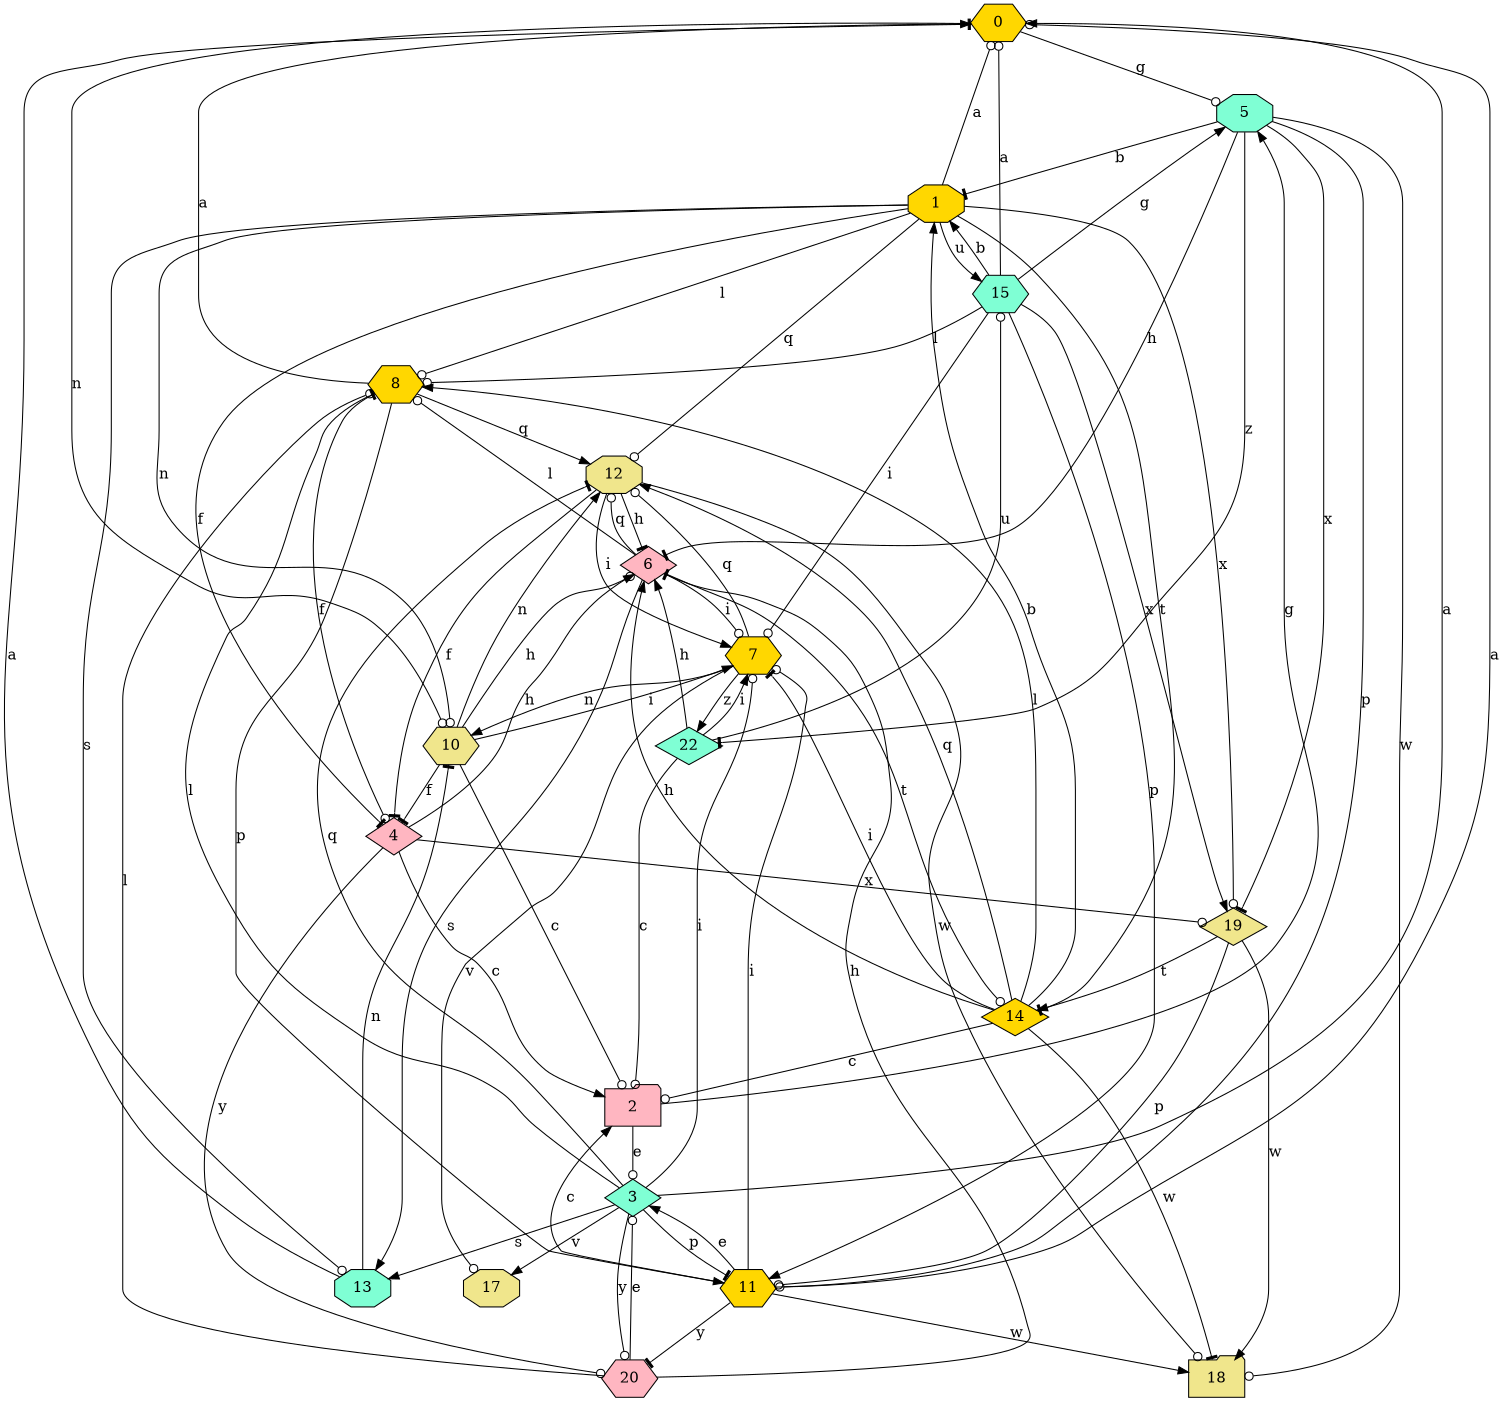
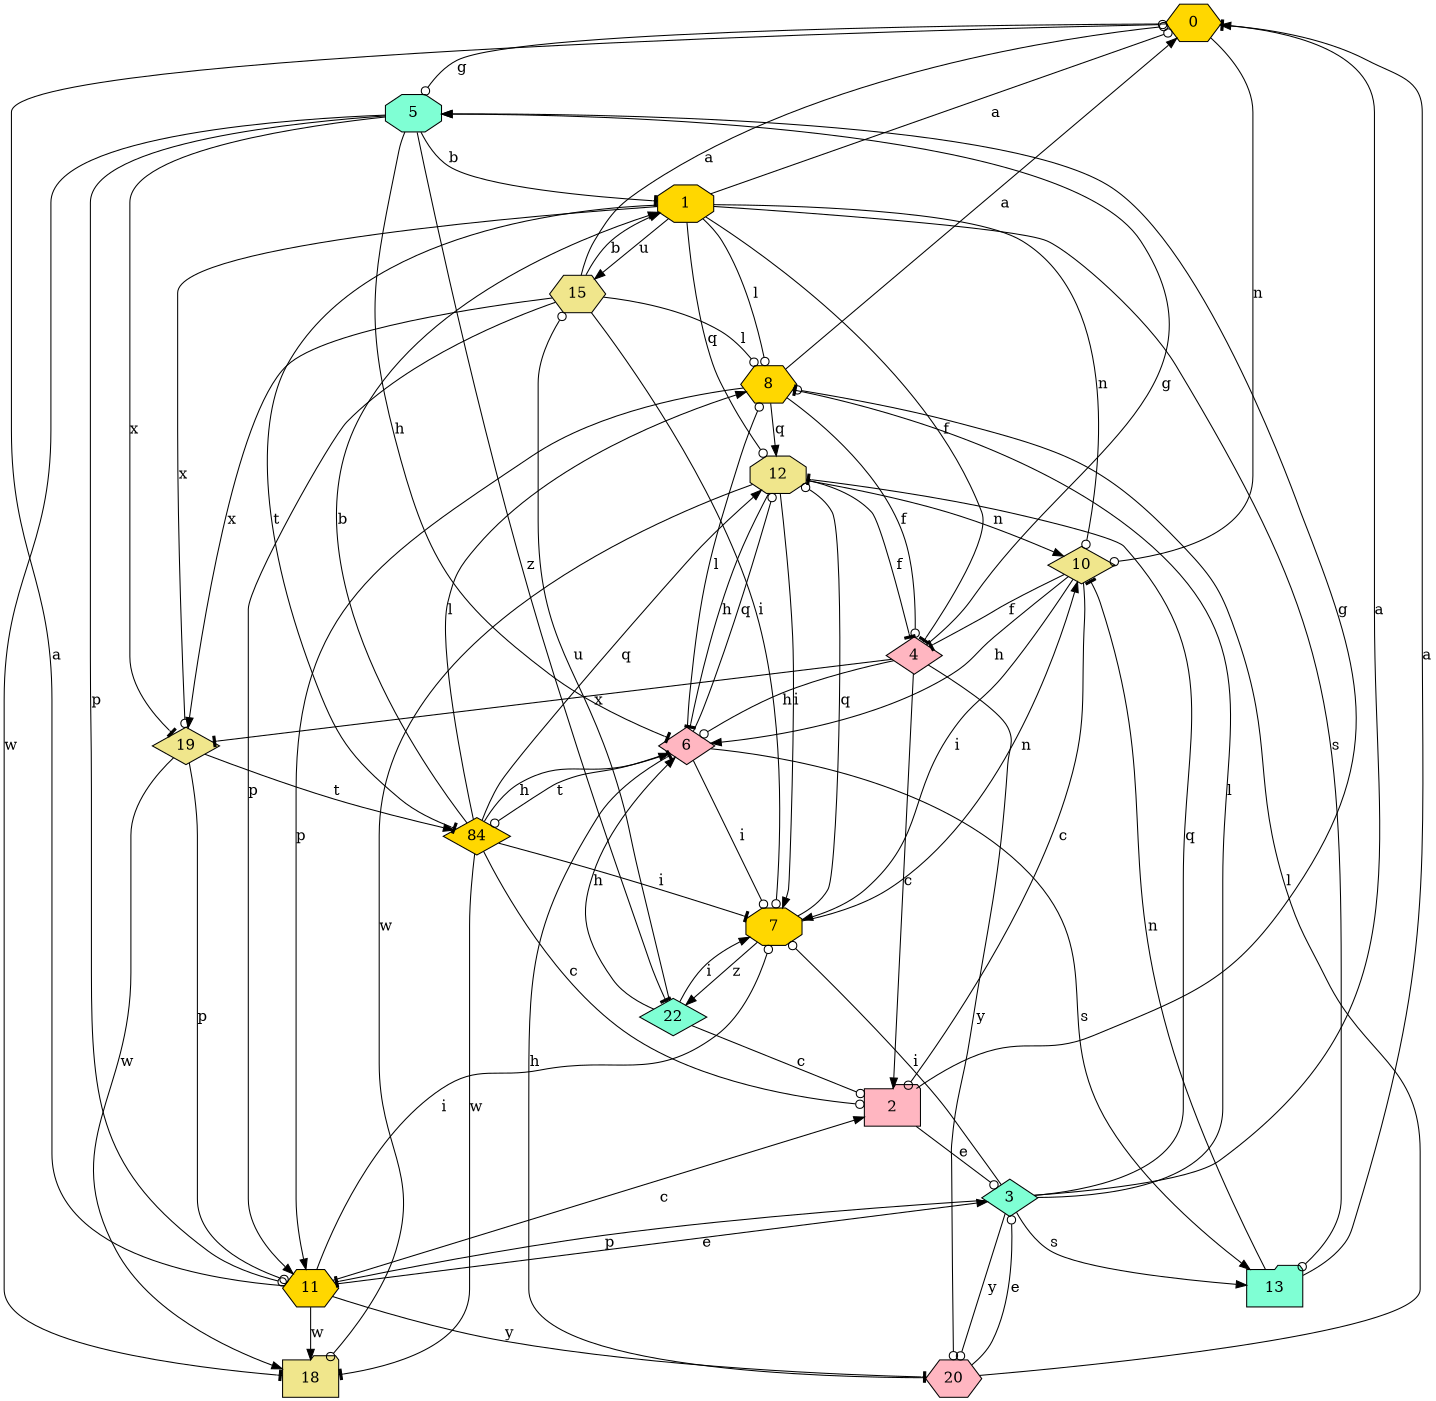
edge "15" -> "5": now "4" -> "5"
node "15": fillcolor aquamarine -> khaki
edge "10" -> "12": reversed
node "7": shape hexagon -> octagon
node "10": shape hexagon -> diamond
edge "5" -> "18": arrowhead odot -> tee
edge "4" -> "19": arrowhead odot -> tee
node "14": label "14" -> "84"
node "13": shape octagon -> folder
node "17": removed
